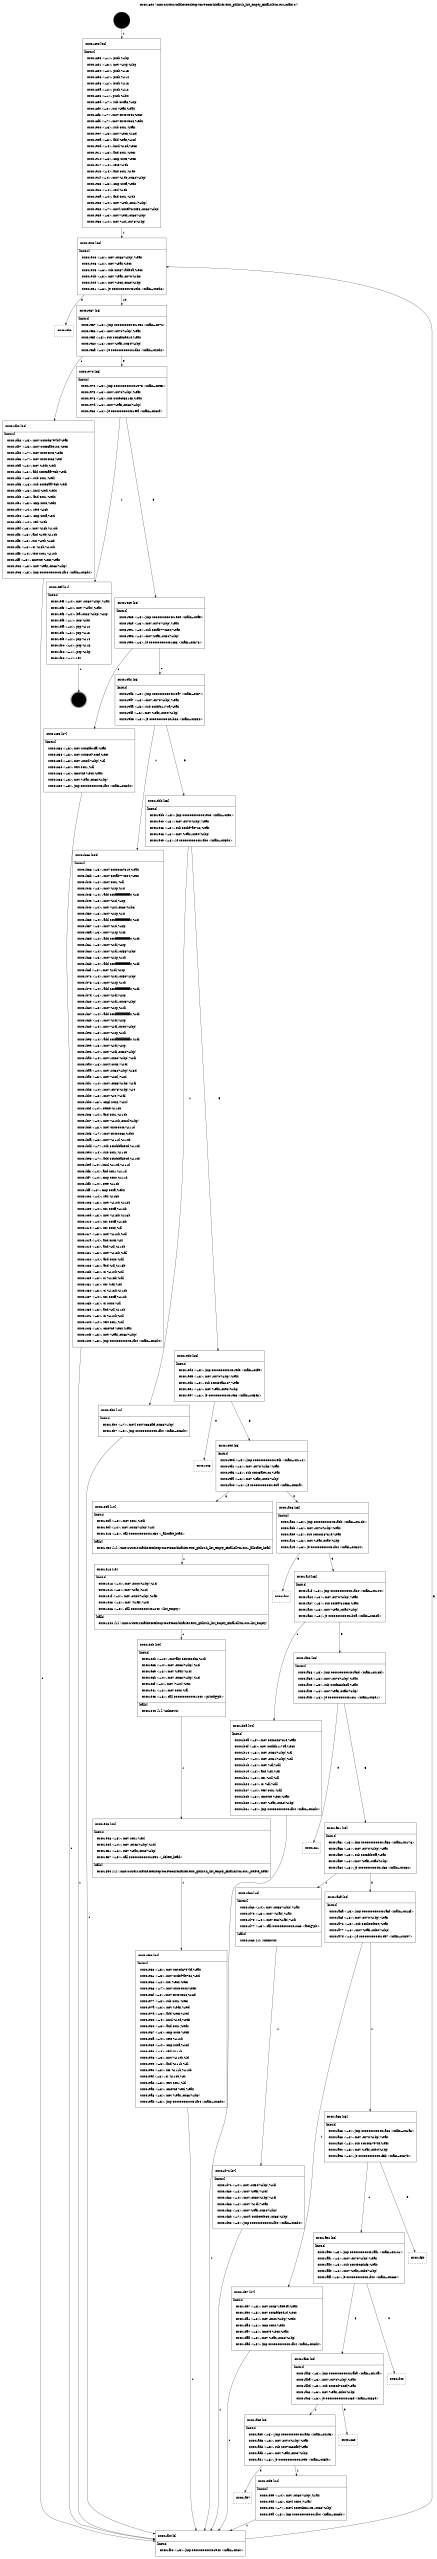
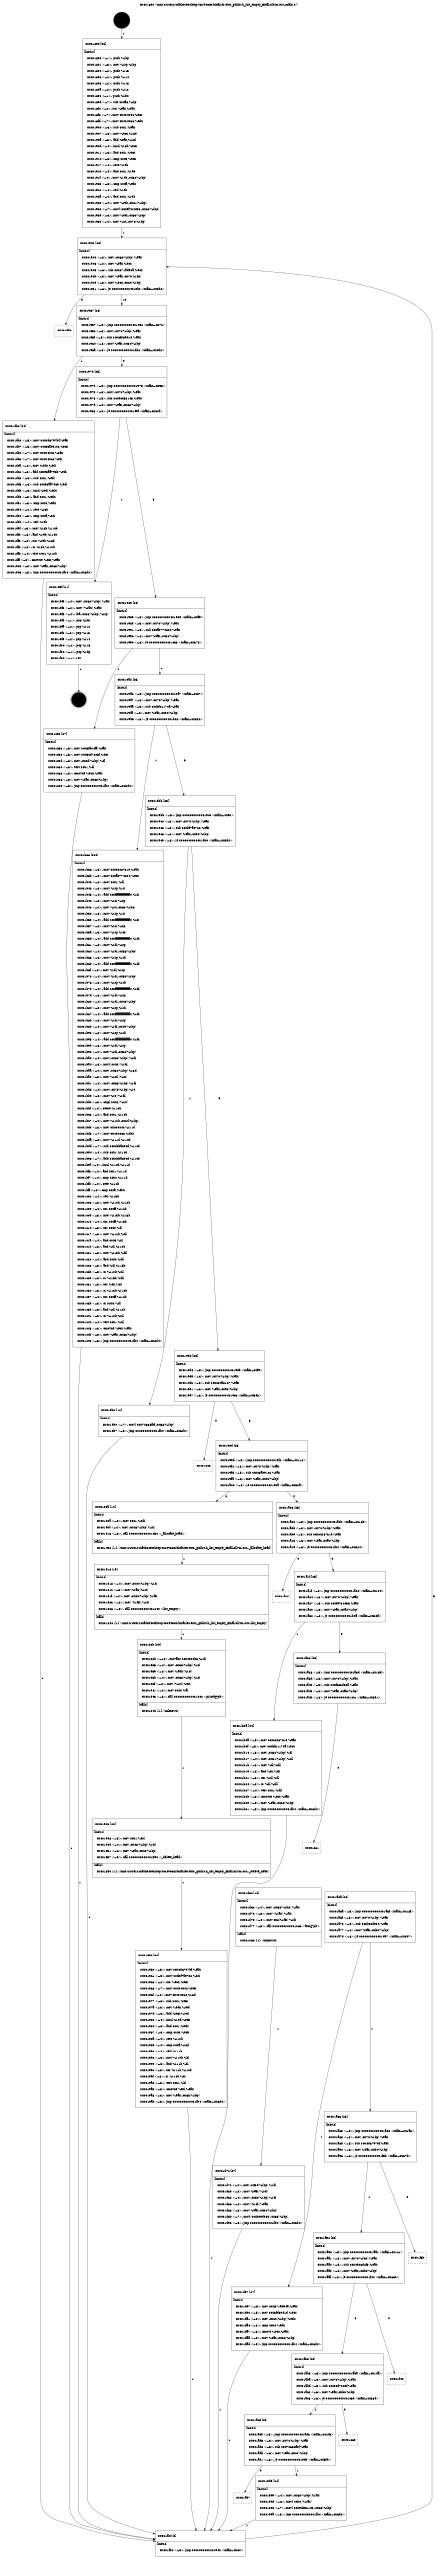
node "0x401a51 [25]": removed
